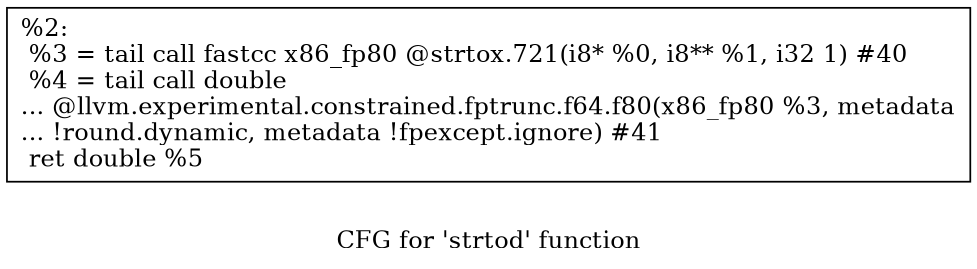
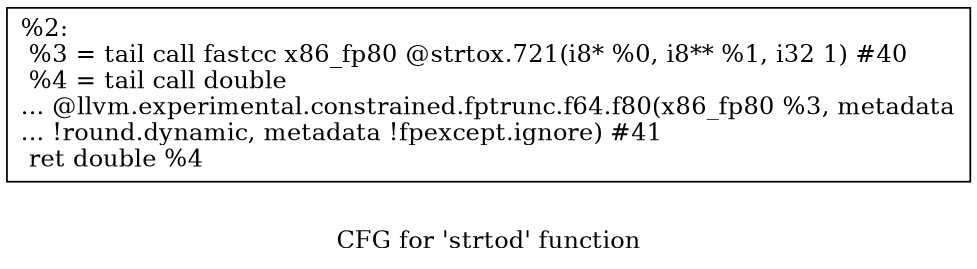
node "%2:": text "ret double %5" -> "ret double %4"
